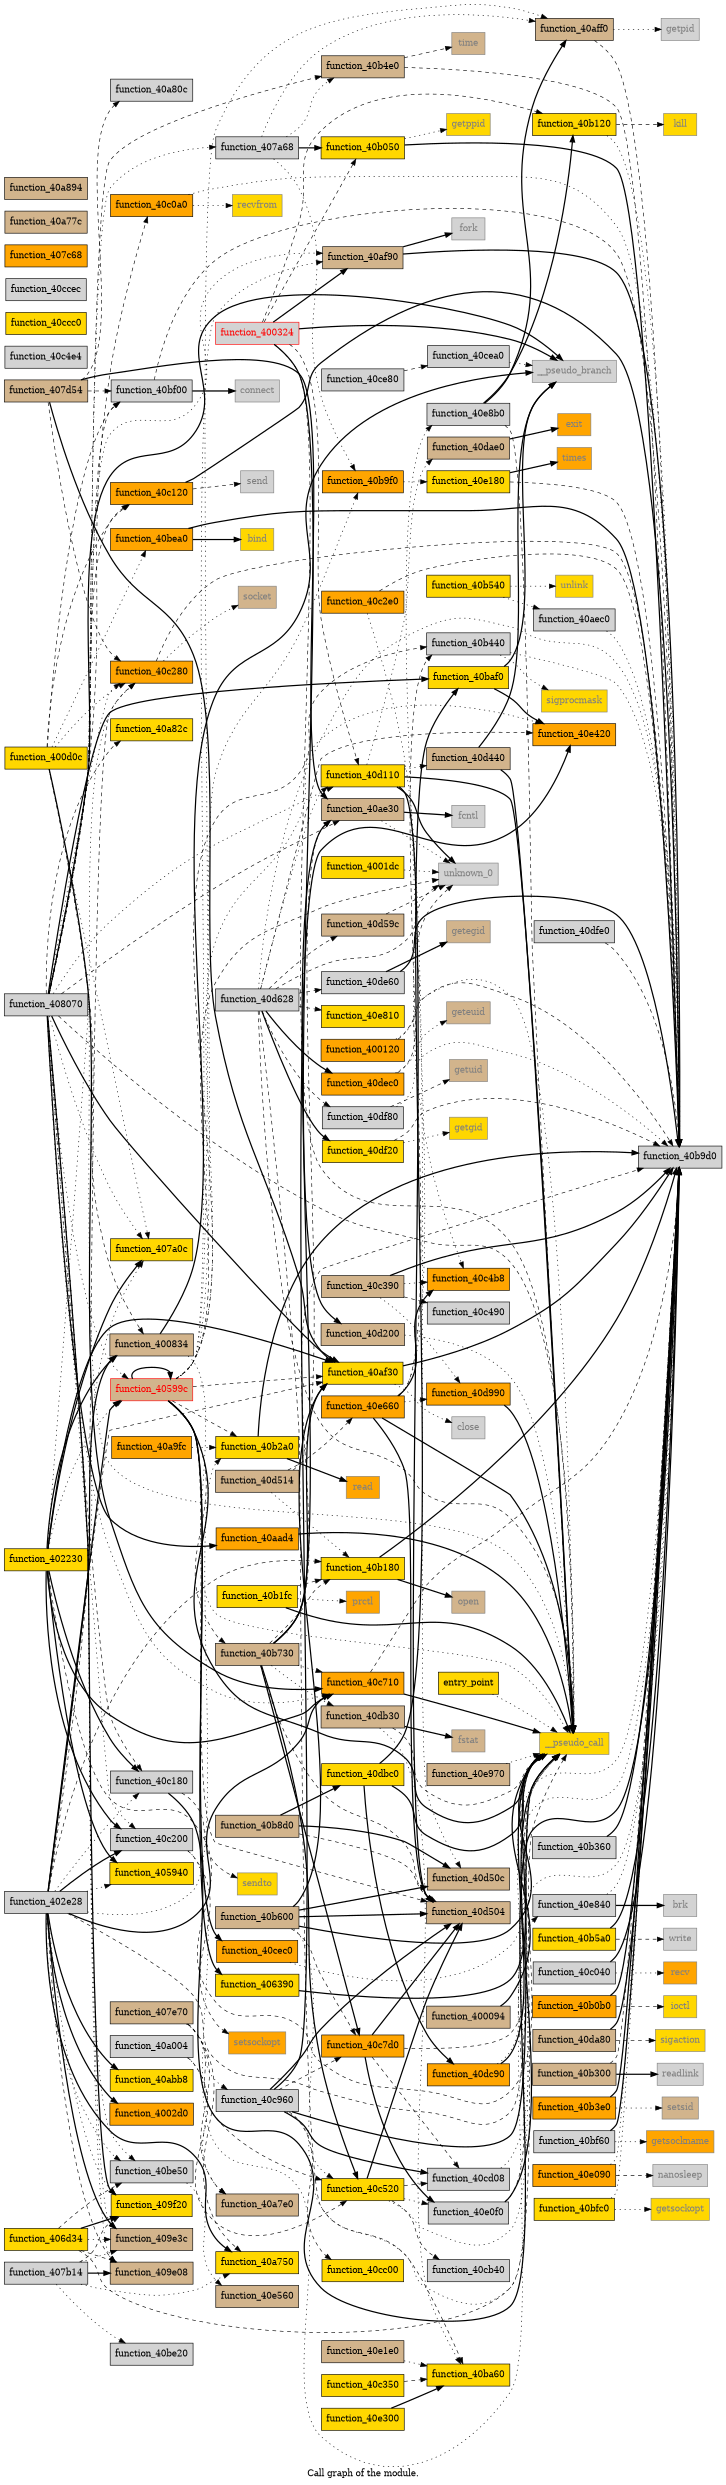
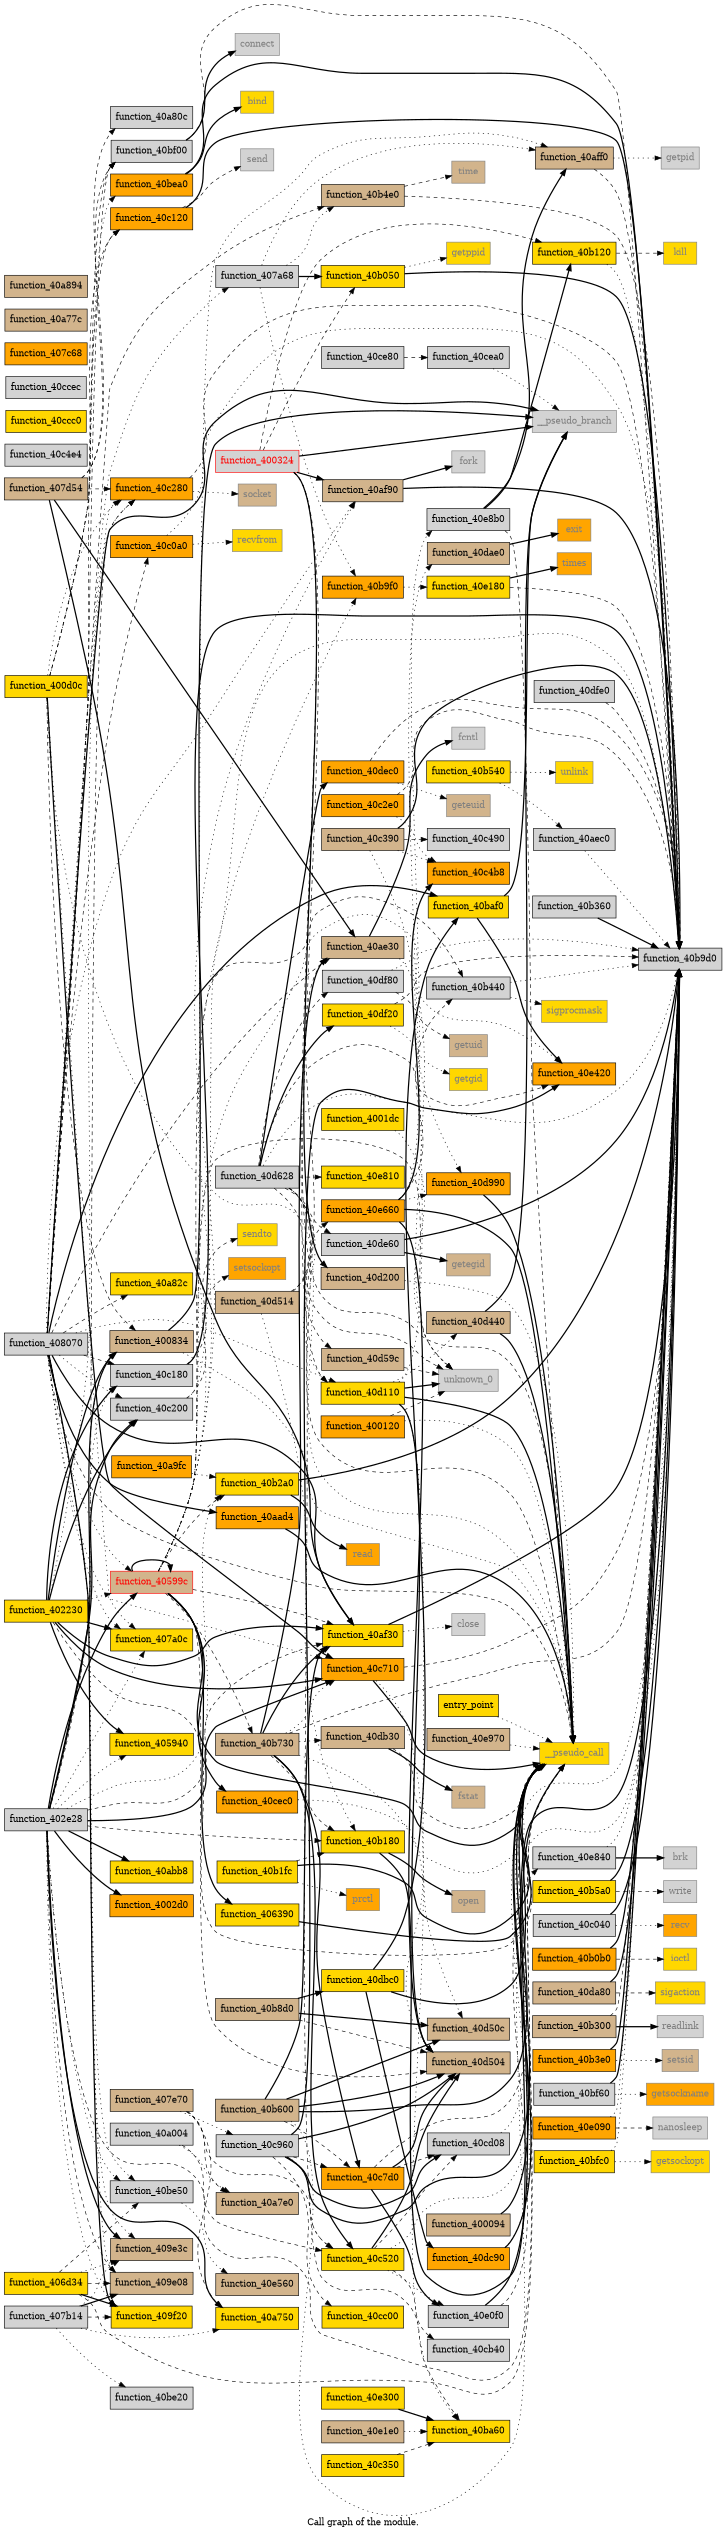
edge "function_40b730" -> "function_40d504": style dashed -> dotted
edge "function_40db30" -> "function_40ba60": now "function_40c710" -> "function_40ba60"
